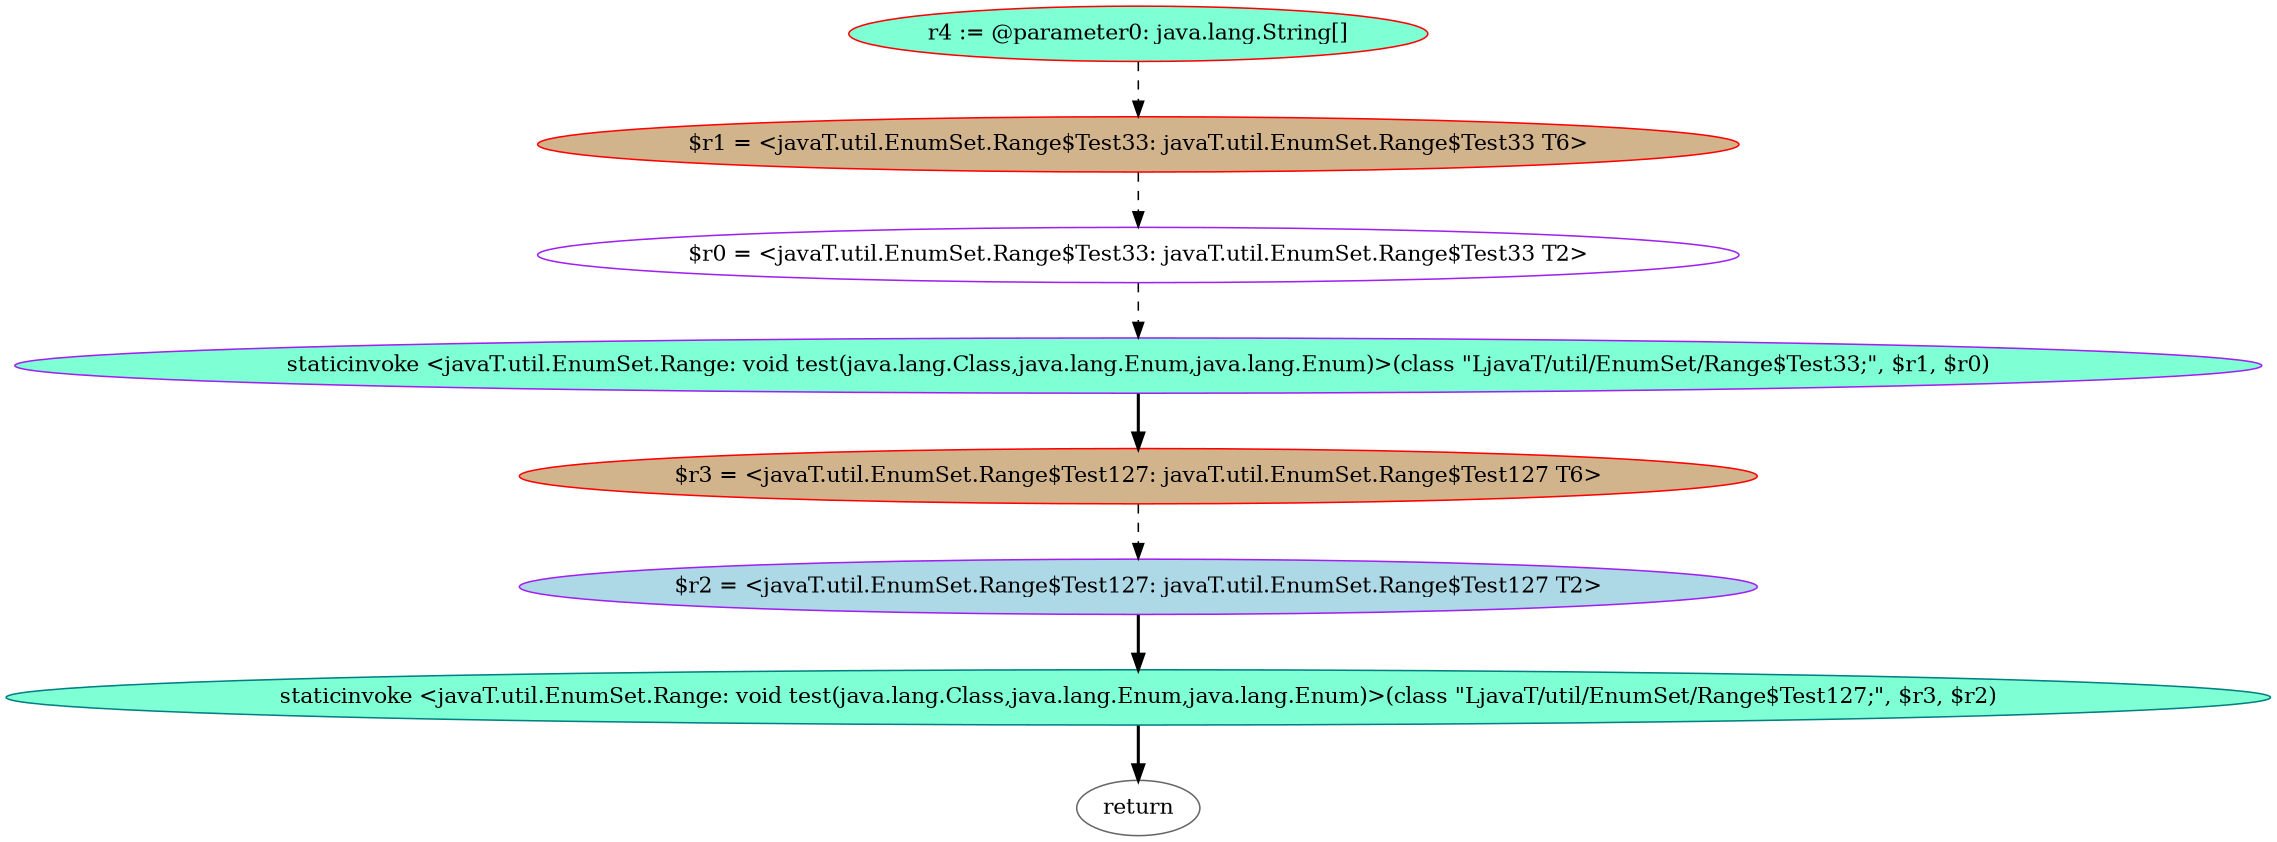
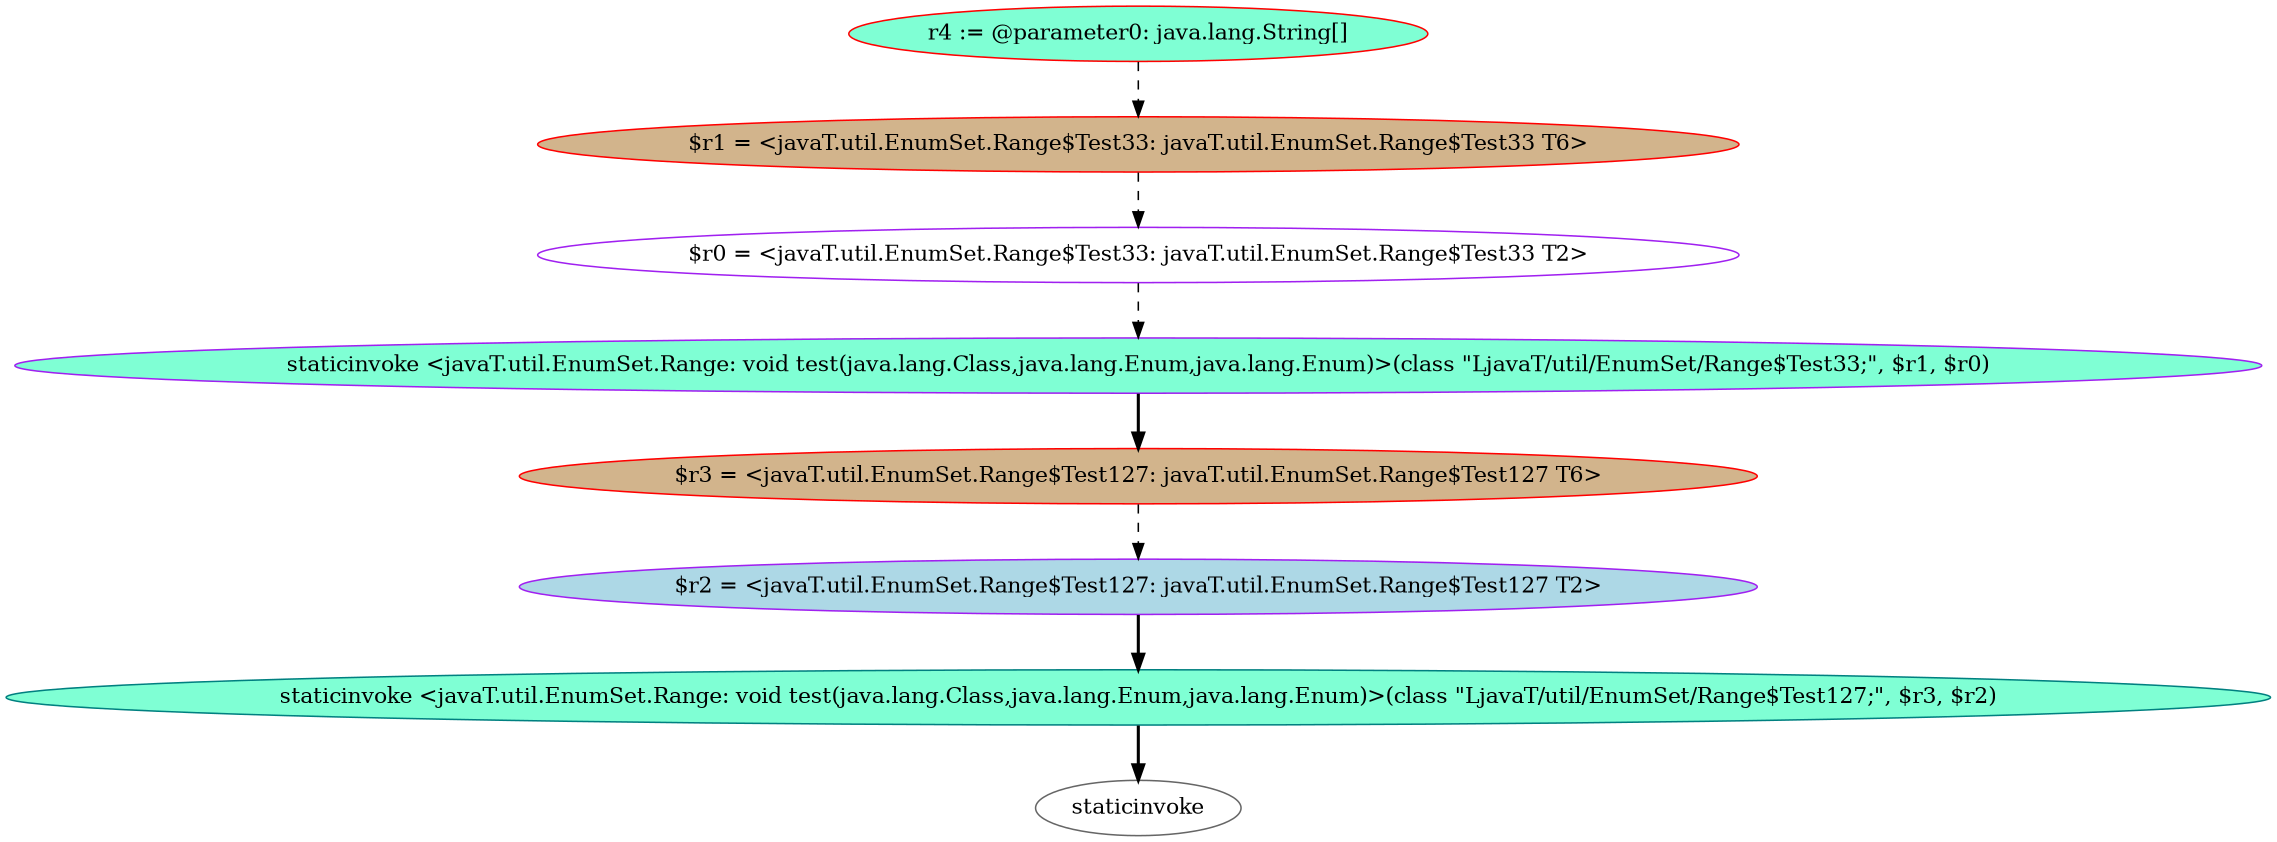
node "return": label "return" -> "staticinvoke"
